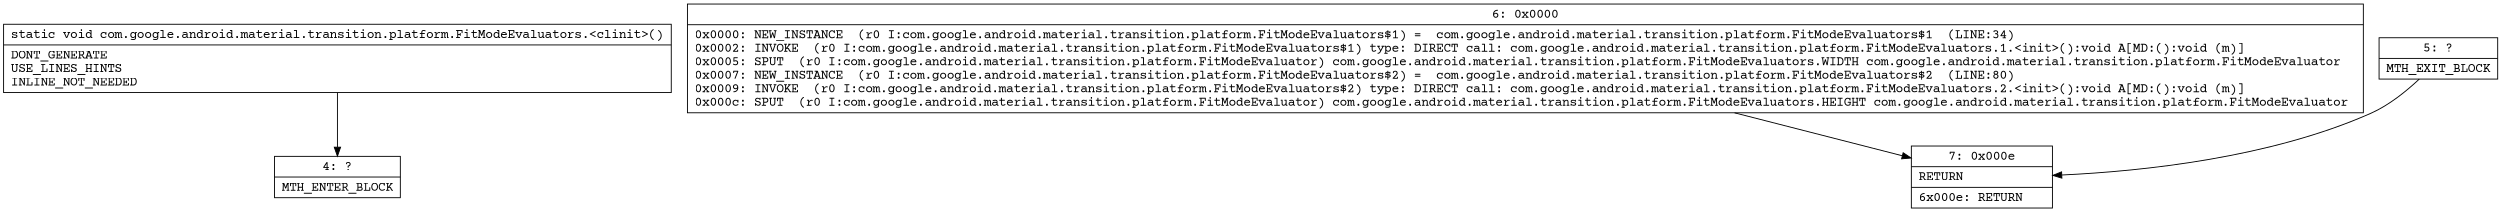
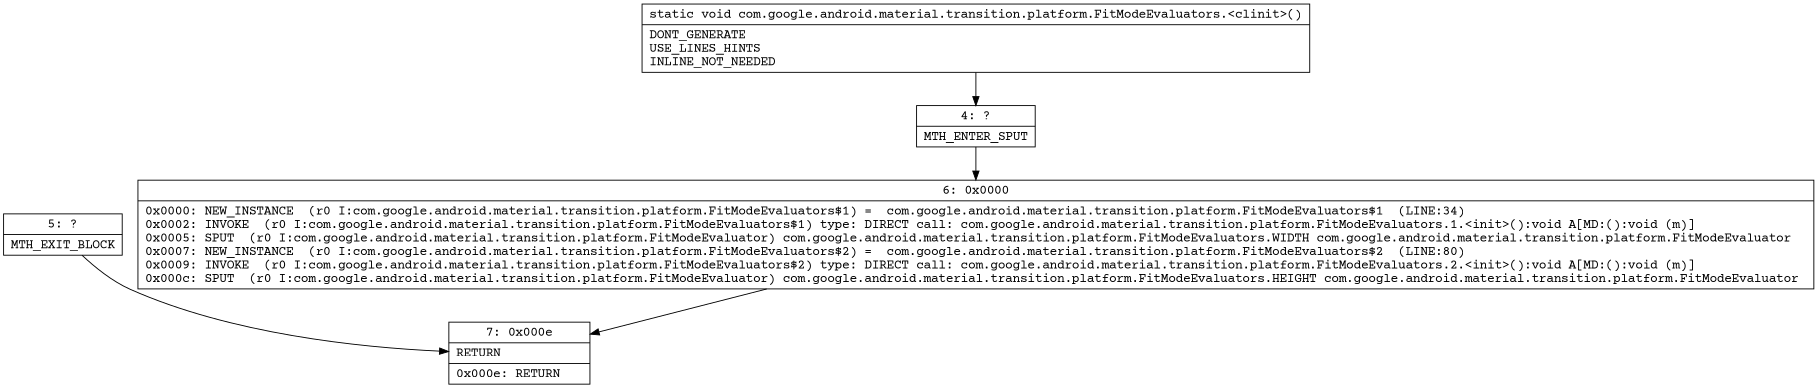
edge "4: ?" -> "6: 0x0000": added
node "4: ?": text "MTH_ENTER_BLOCK" -> "MTH_ENTER_SPUT"
node "7: 0x000e": text "6x000e: RETURN" -> "0x000e: RETURN"
